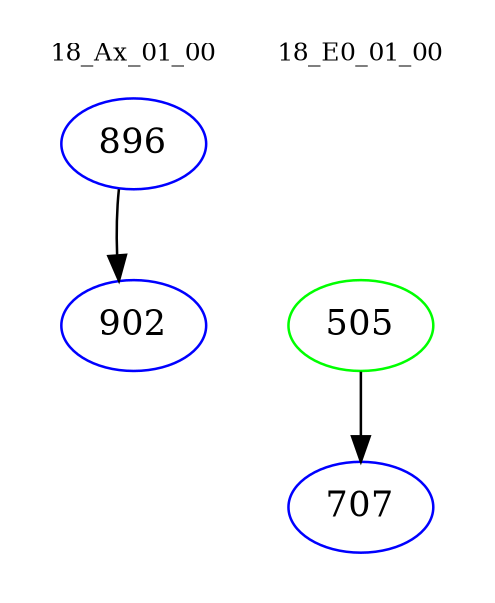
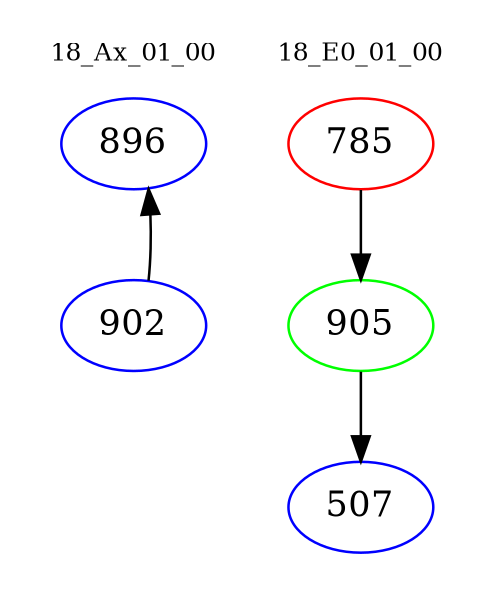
node "785": added
edge "896" -> "902": reversed
node "505": label "505" -> "905"
node "707": label "707" -> "507"
